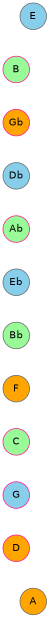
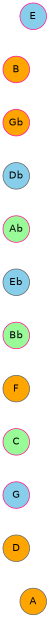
node "E": color gray40 -> deeppink
node "B": fillcolor palegreen -> orange
node "Bb": color gray40 -> deeppink
node "D": color deeppink -> gray40
